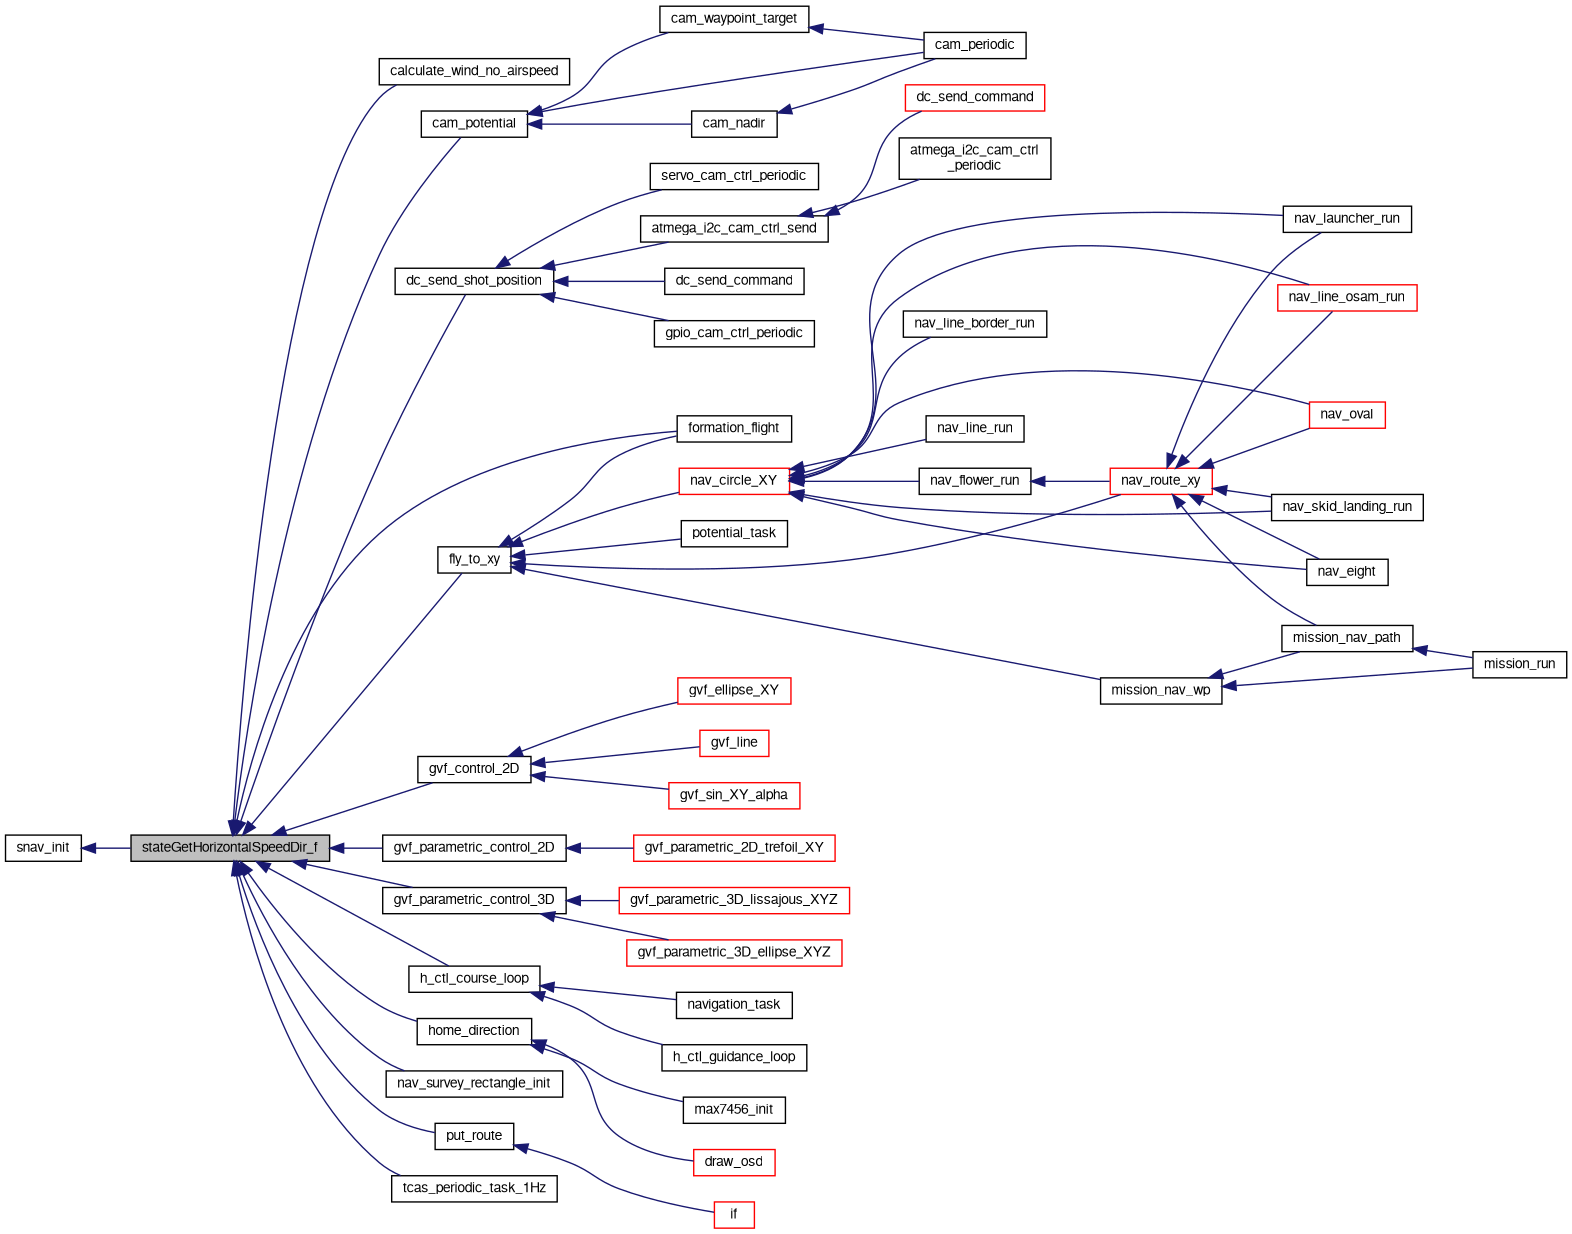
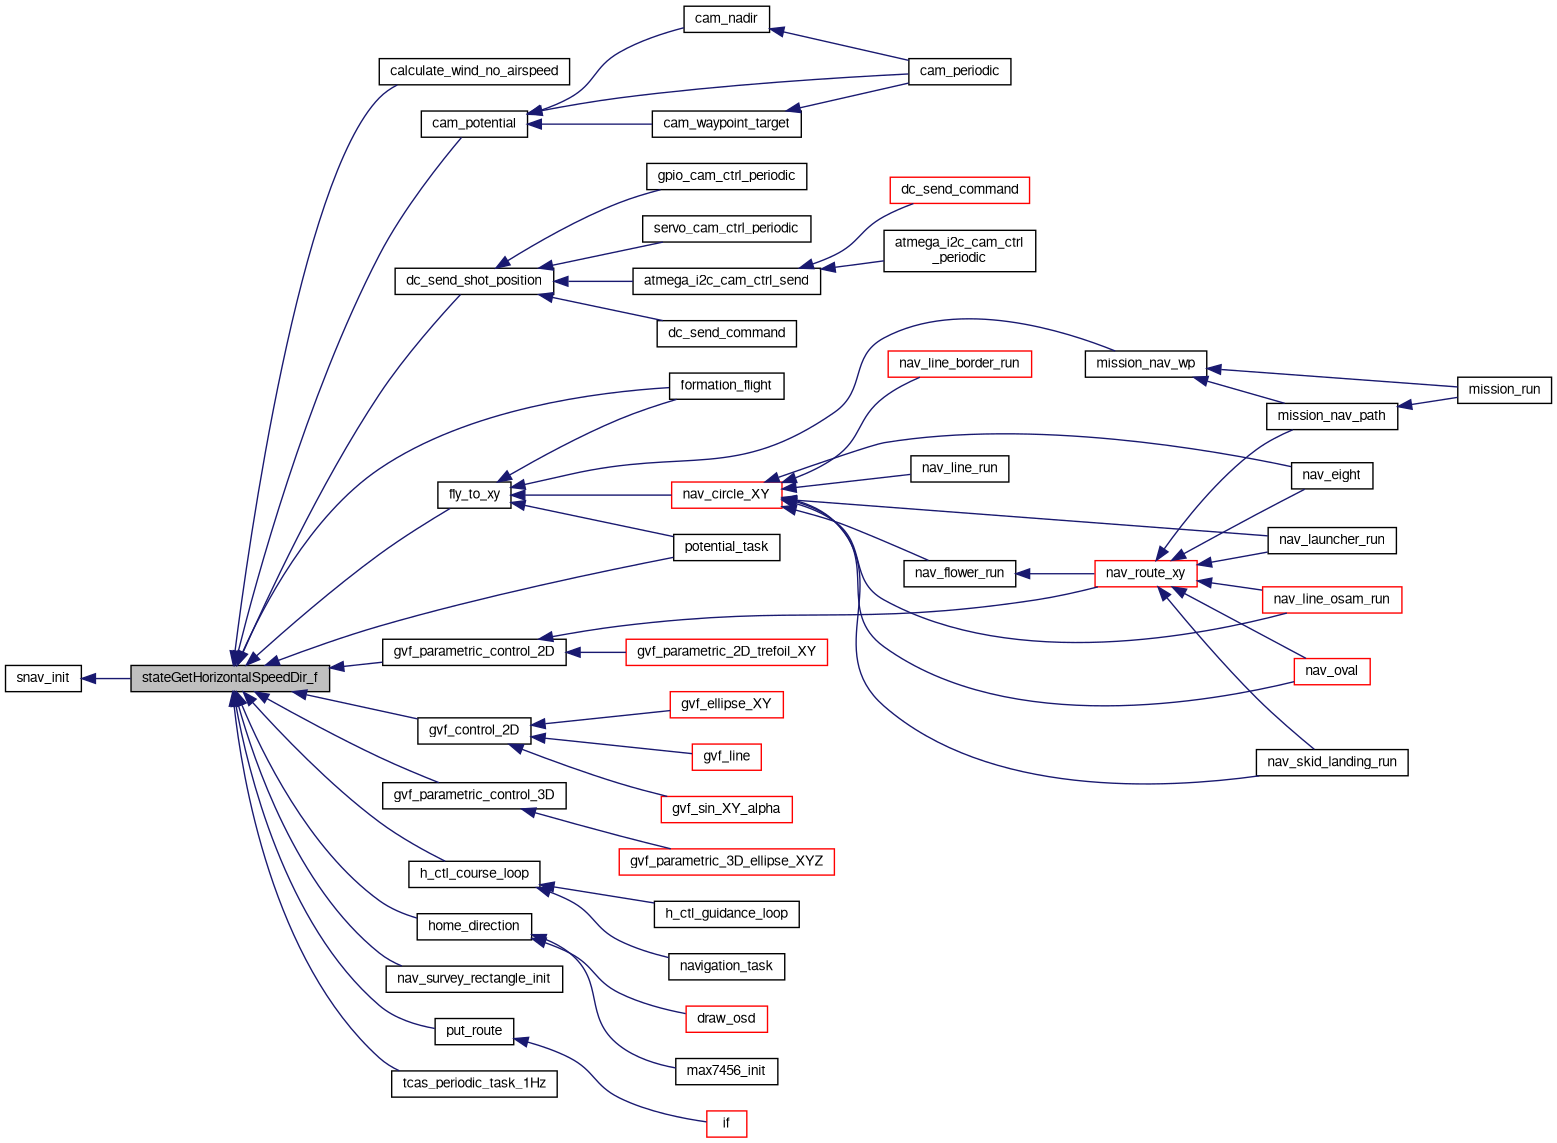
node "nav_line_border_run": color black -> red
edge "nav_route_xy" -> "fly_to_xy": now "nav_route_xy" -> "gvf_parametric_control_2D"
edge "potential_task" -> "stateGetHorizontalSpeedDir_f": added
node "gvf_parametric_3D_lissajous_XYZ": removed
